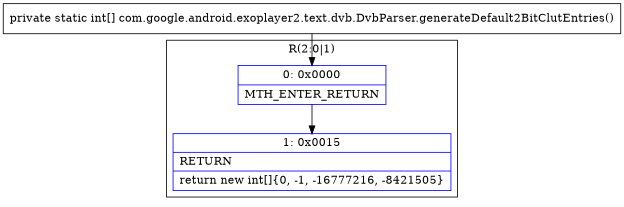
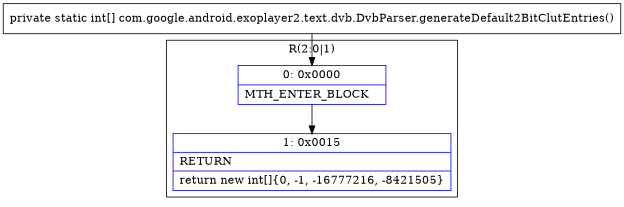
node "0: 0x0000": text "MTH_ENTER_RETURN" -> "MTH_ENTER_BLOCK"
